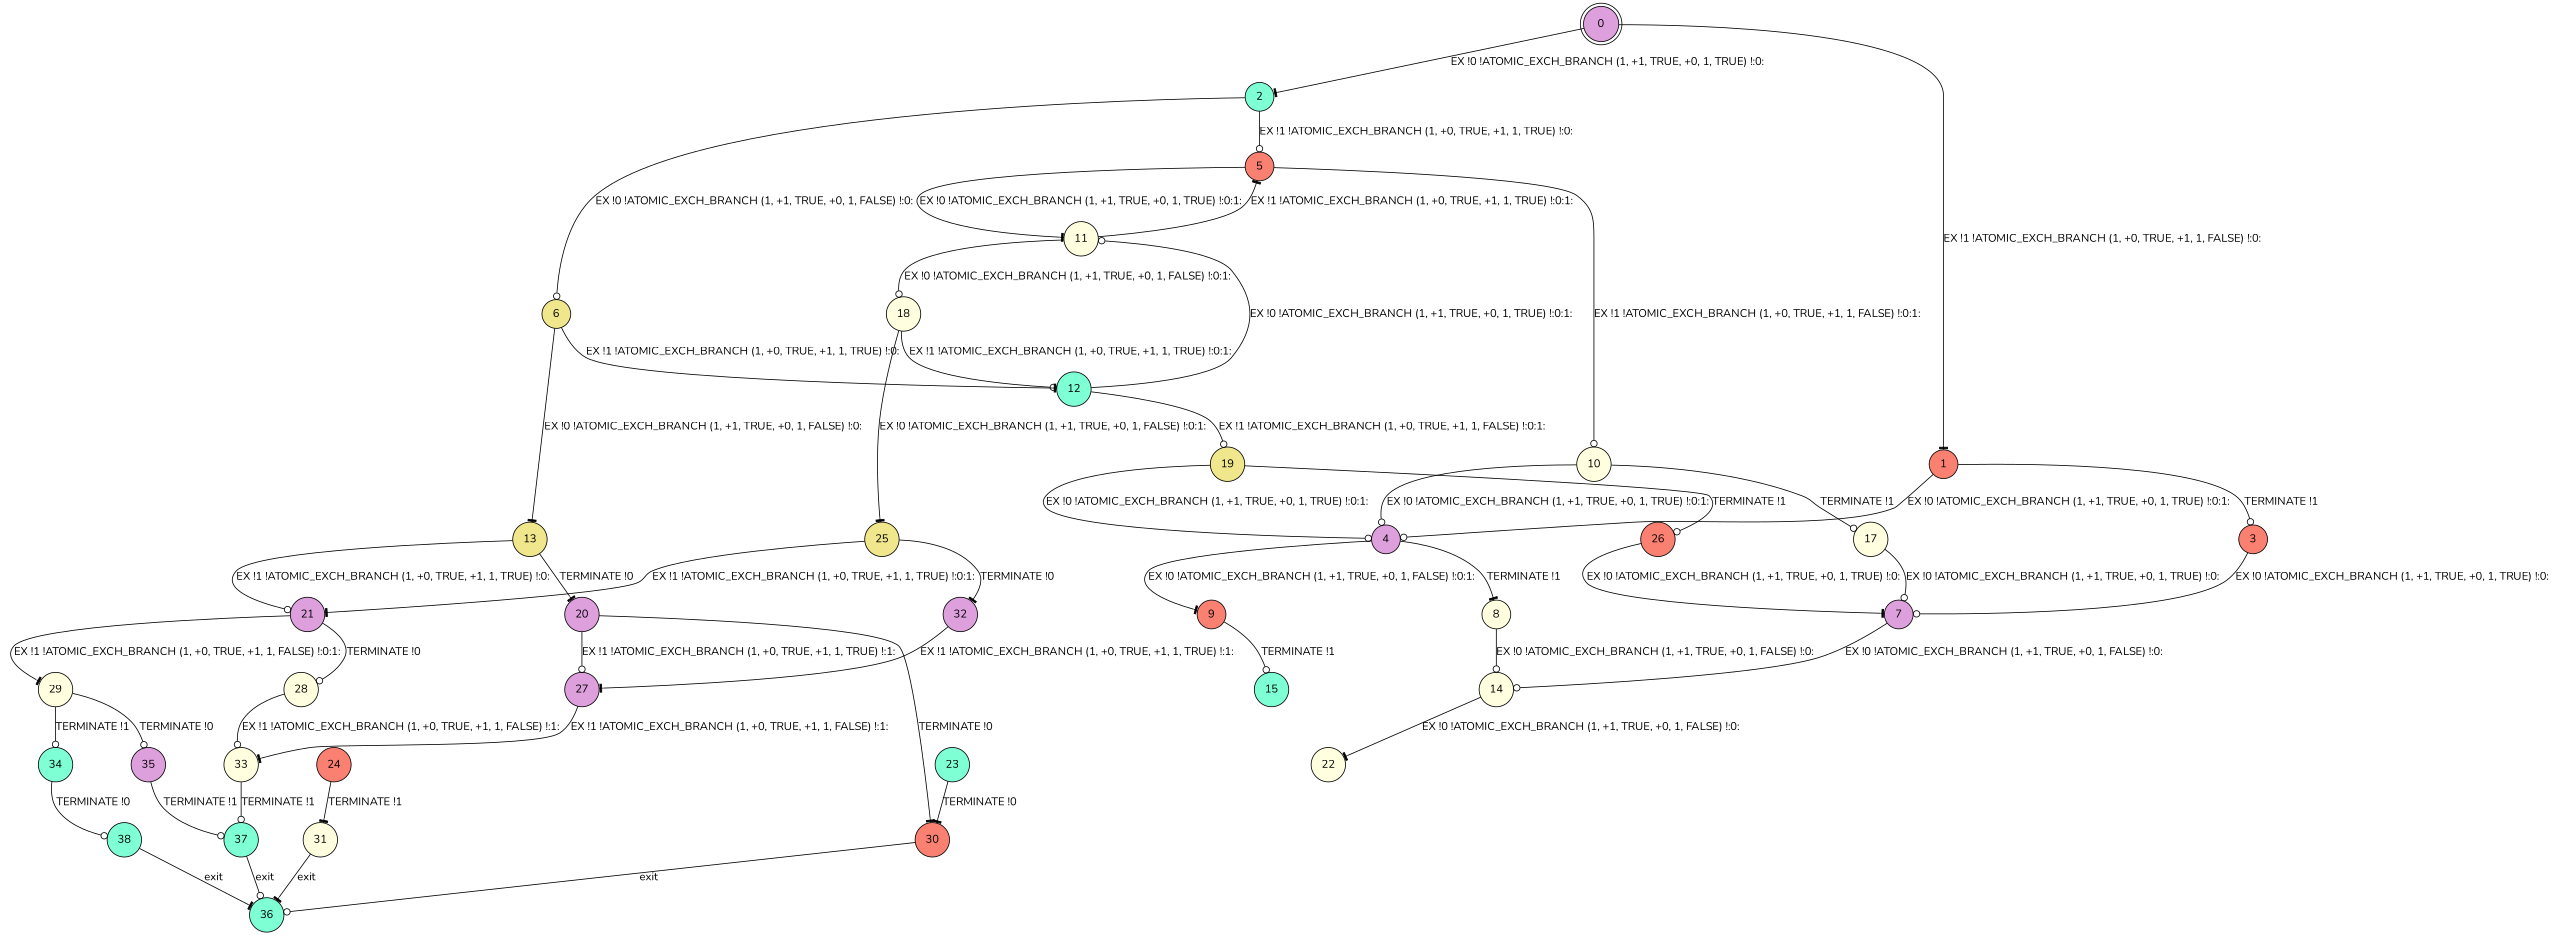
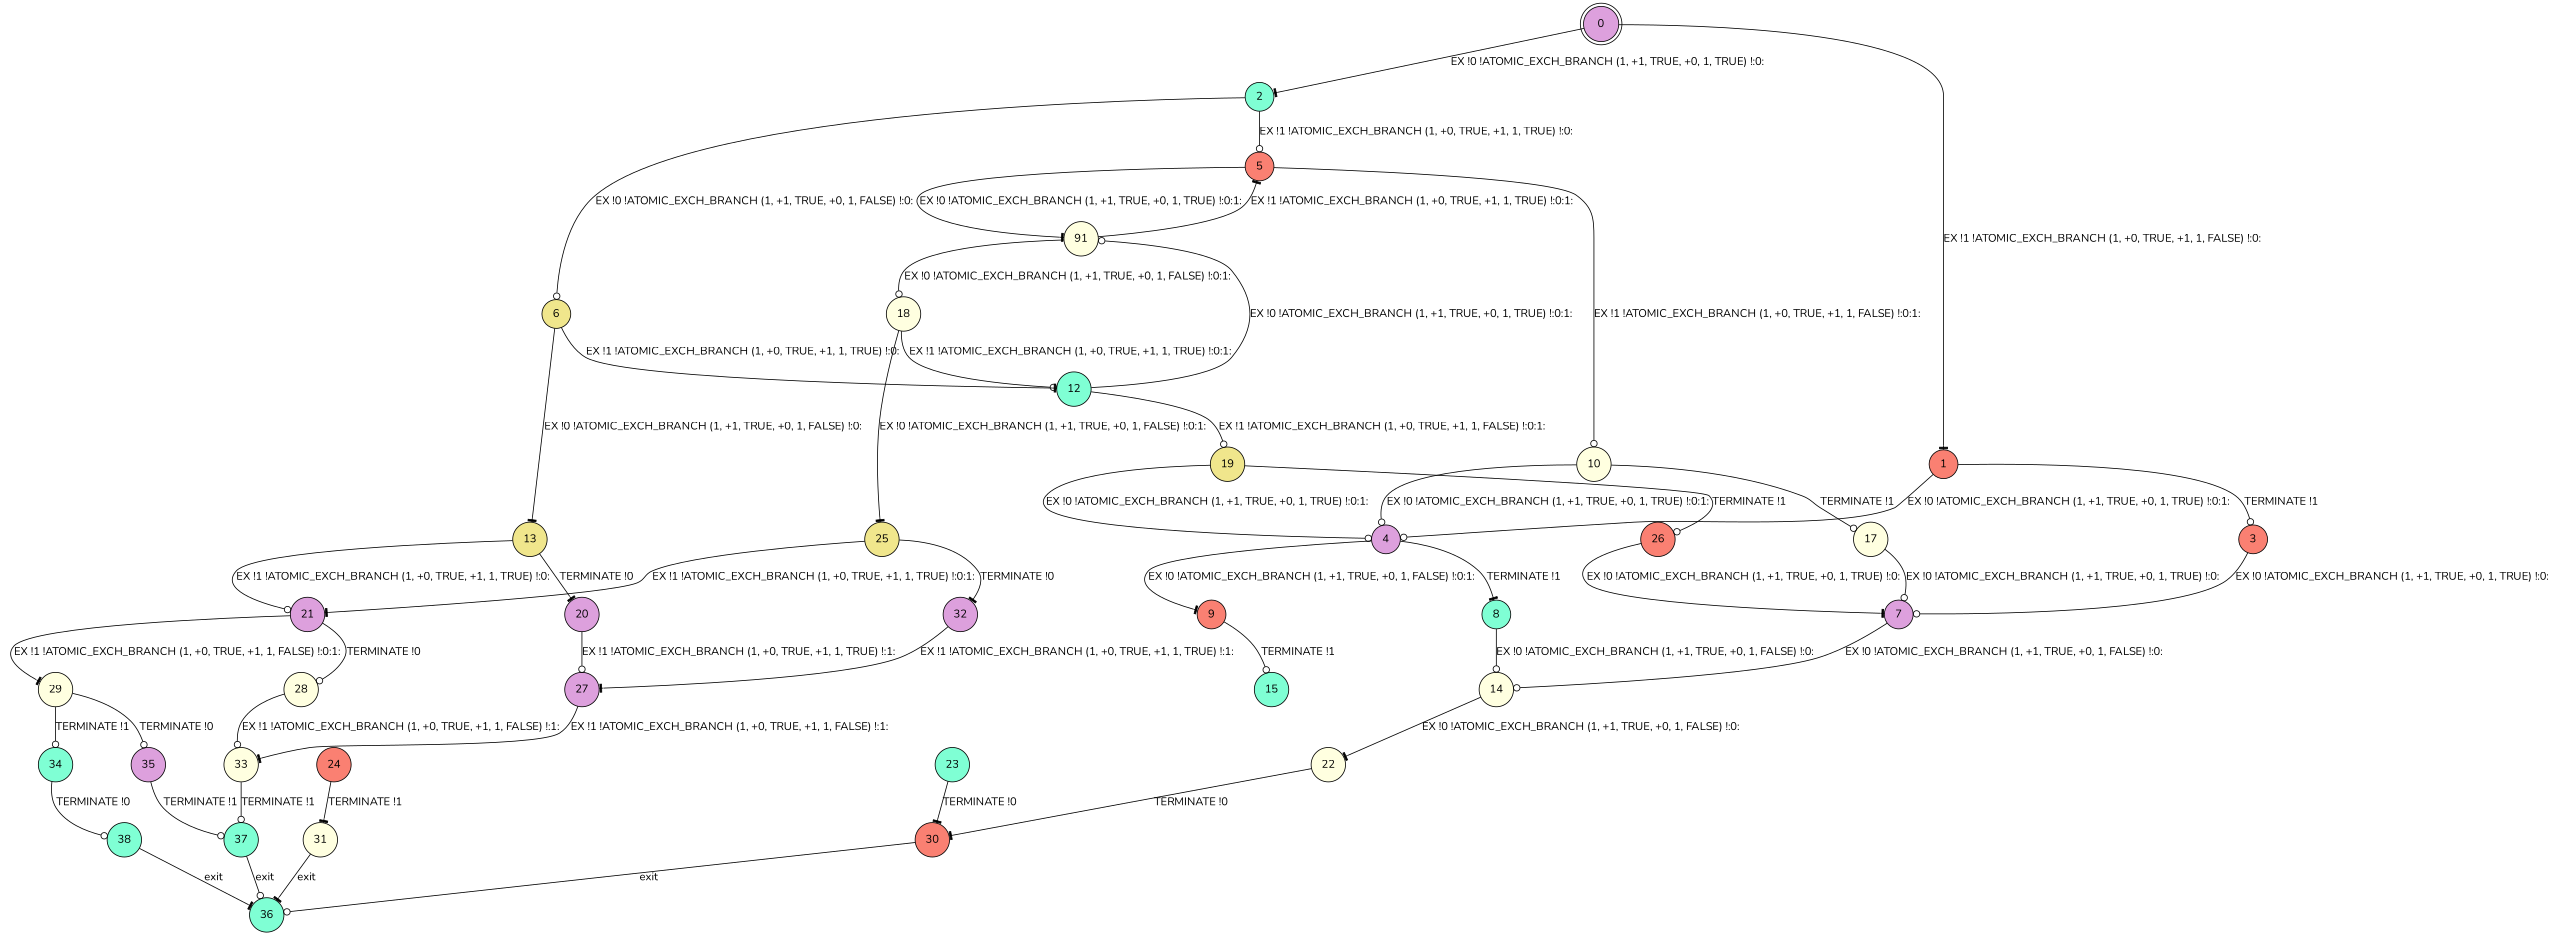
node "11": label "11" -> "91"
node "8": fillcolor lightyellow -> aquamarine
edge "20" -> "30": now "22" -> "30"
